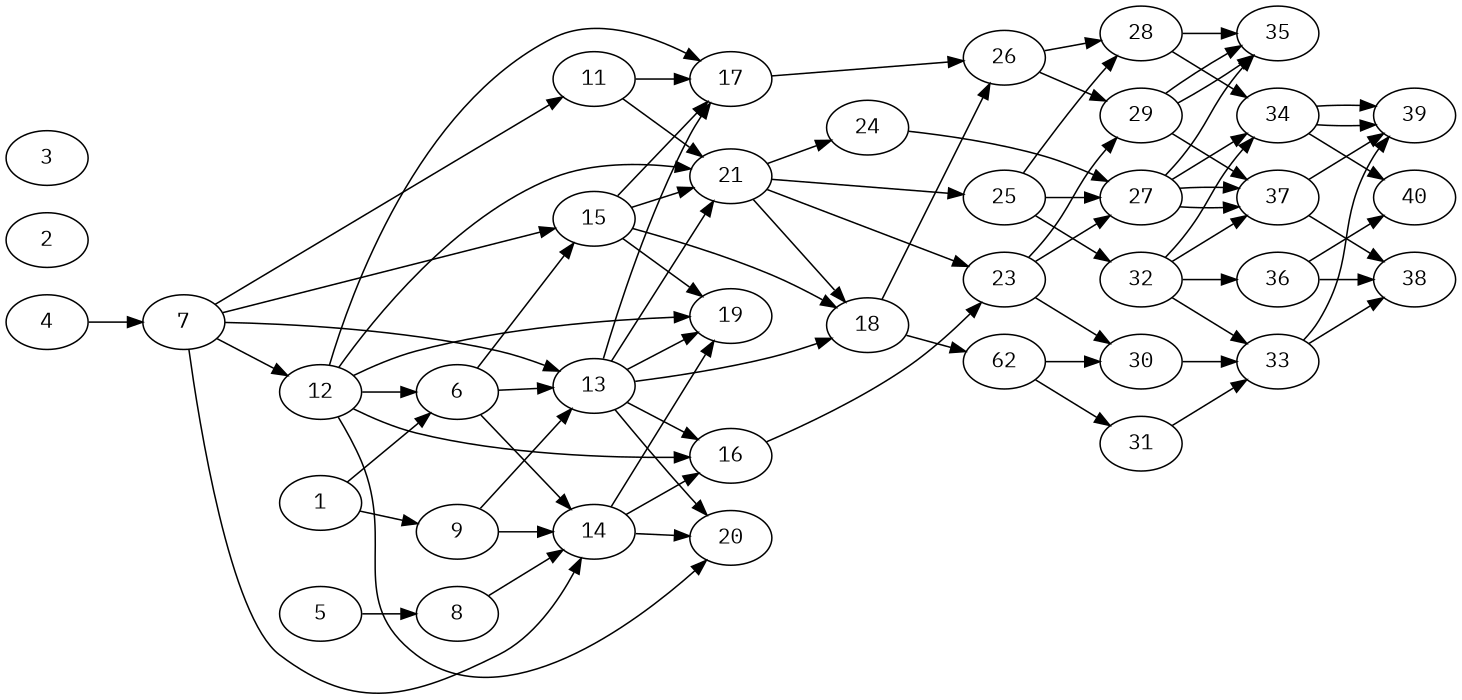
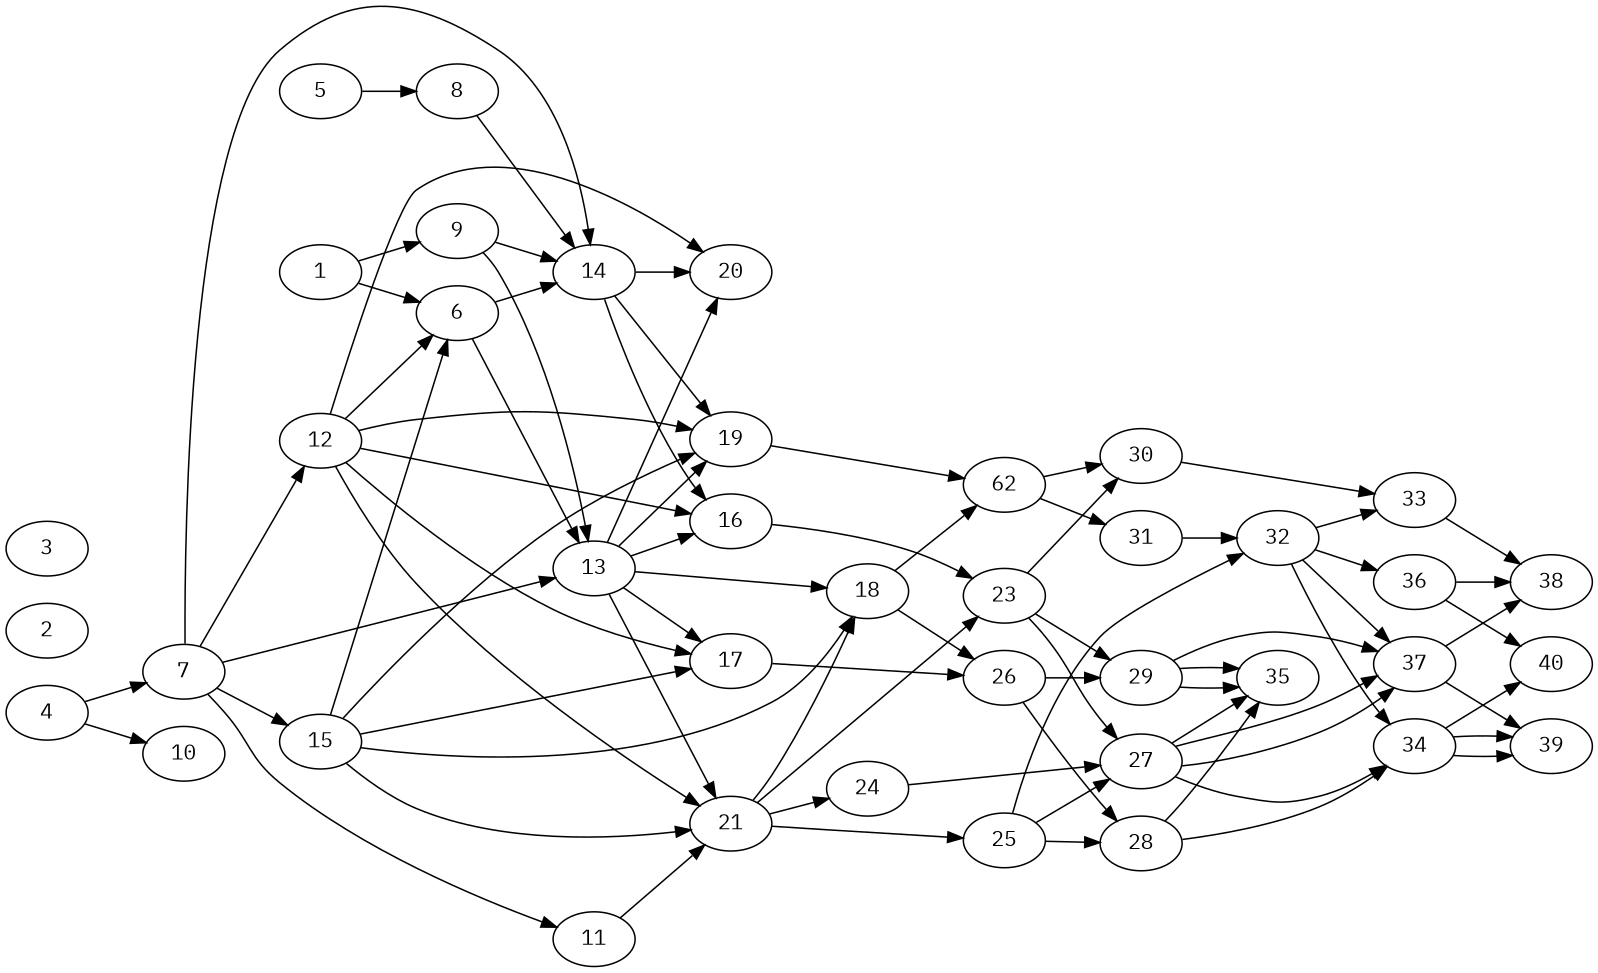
edge "11" -> "17": removed
edge "33" -> "39": removed
edge "6" -> "15": reversed
edge "31" -> "33": now "31" -> "32"
edge "19" -> "62": added
node "10": added
